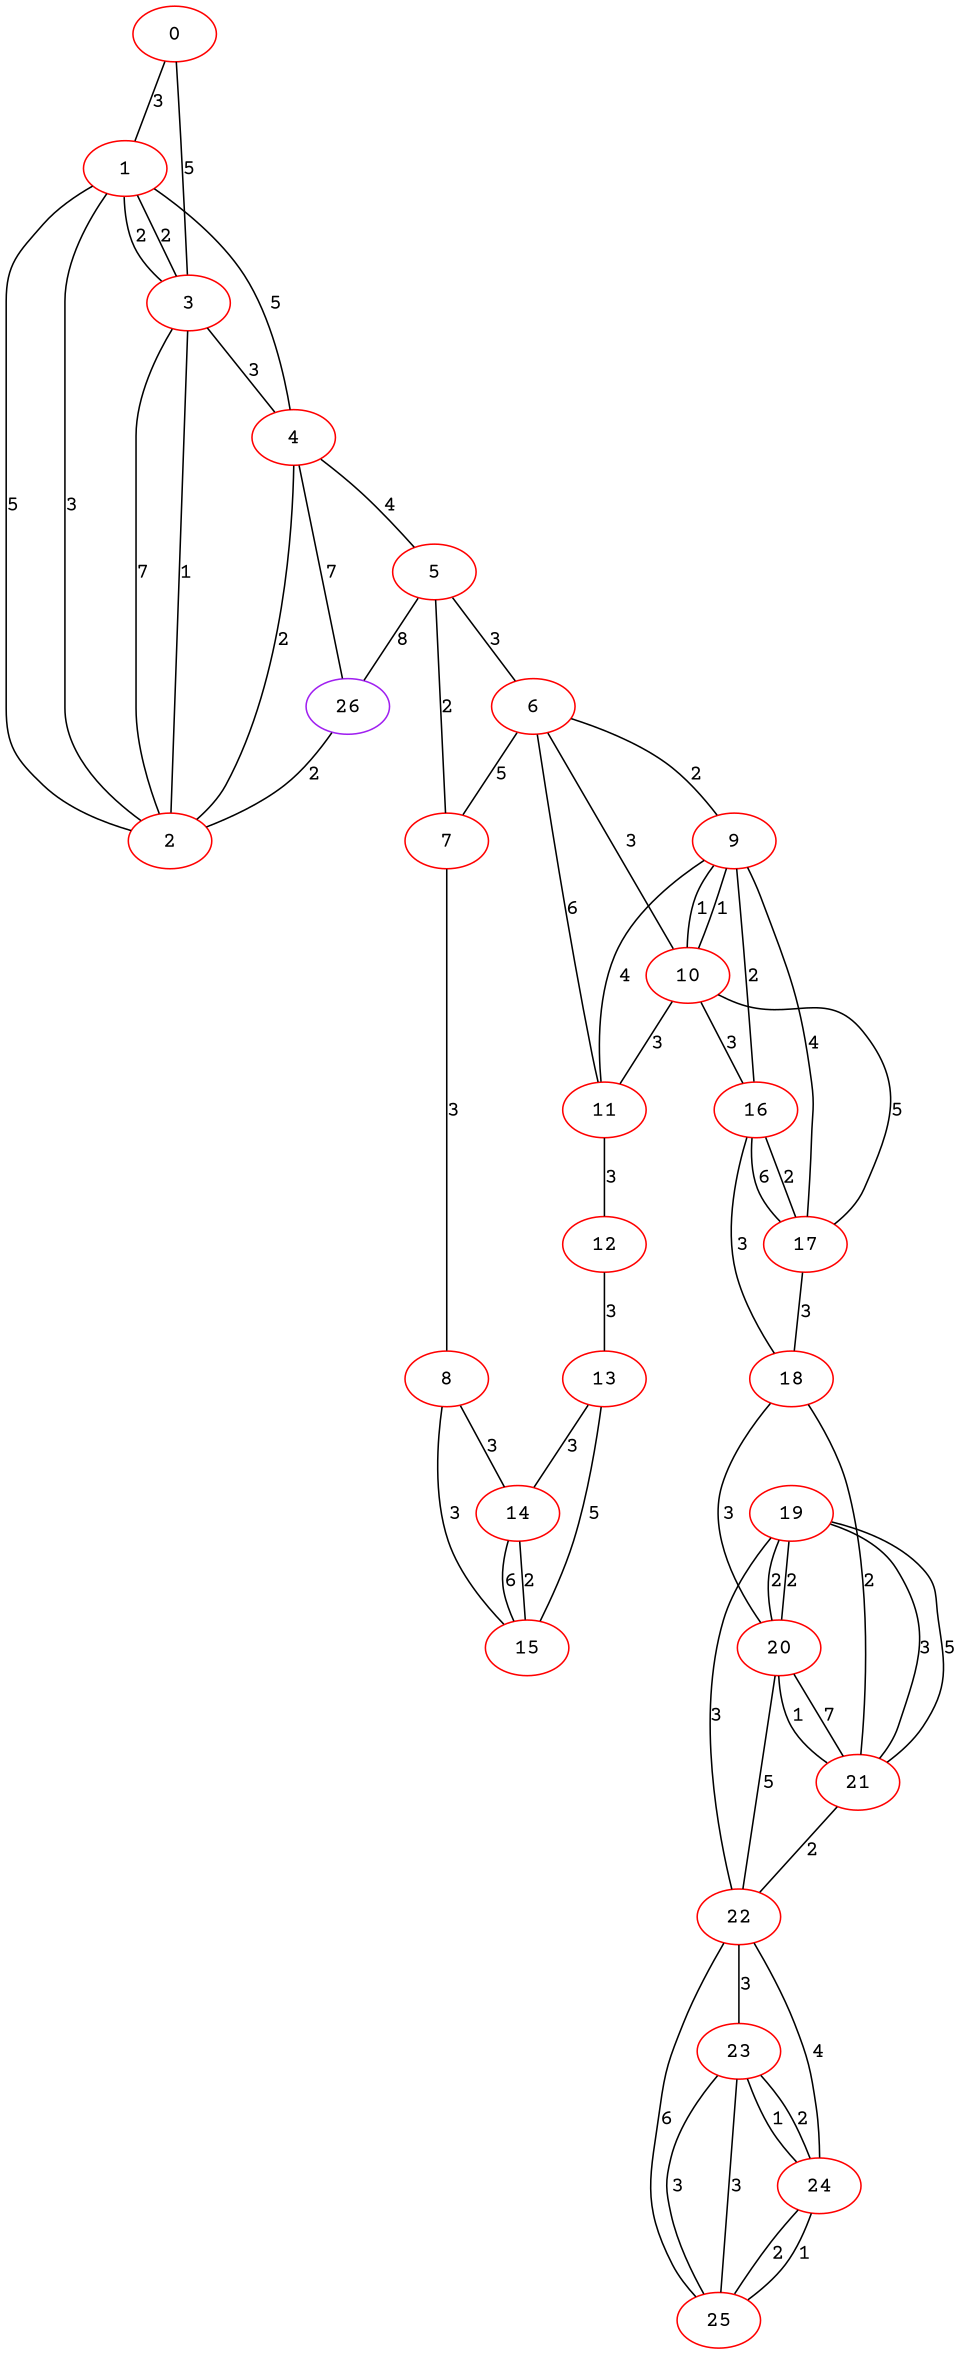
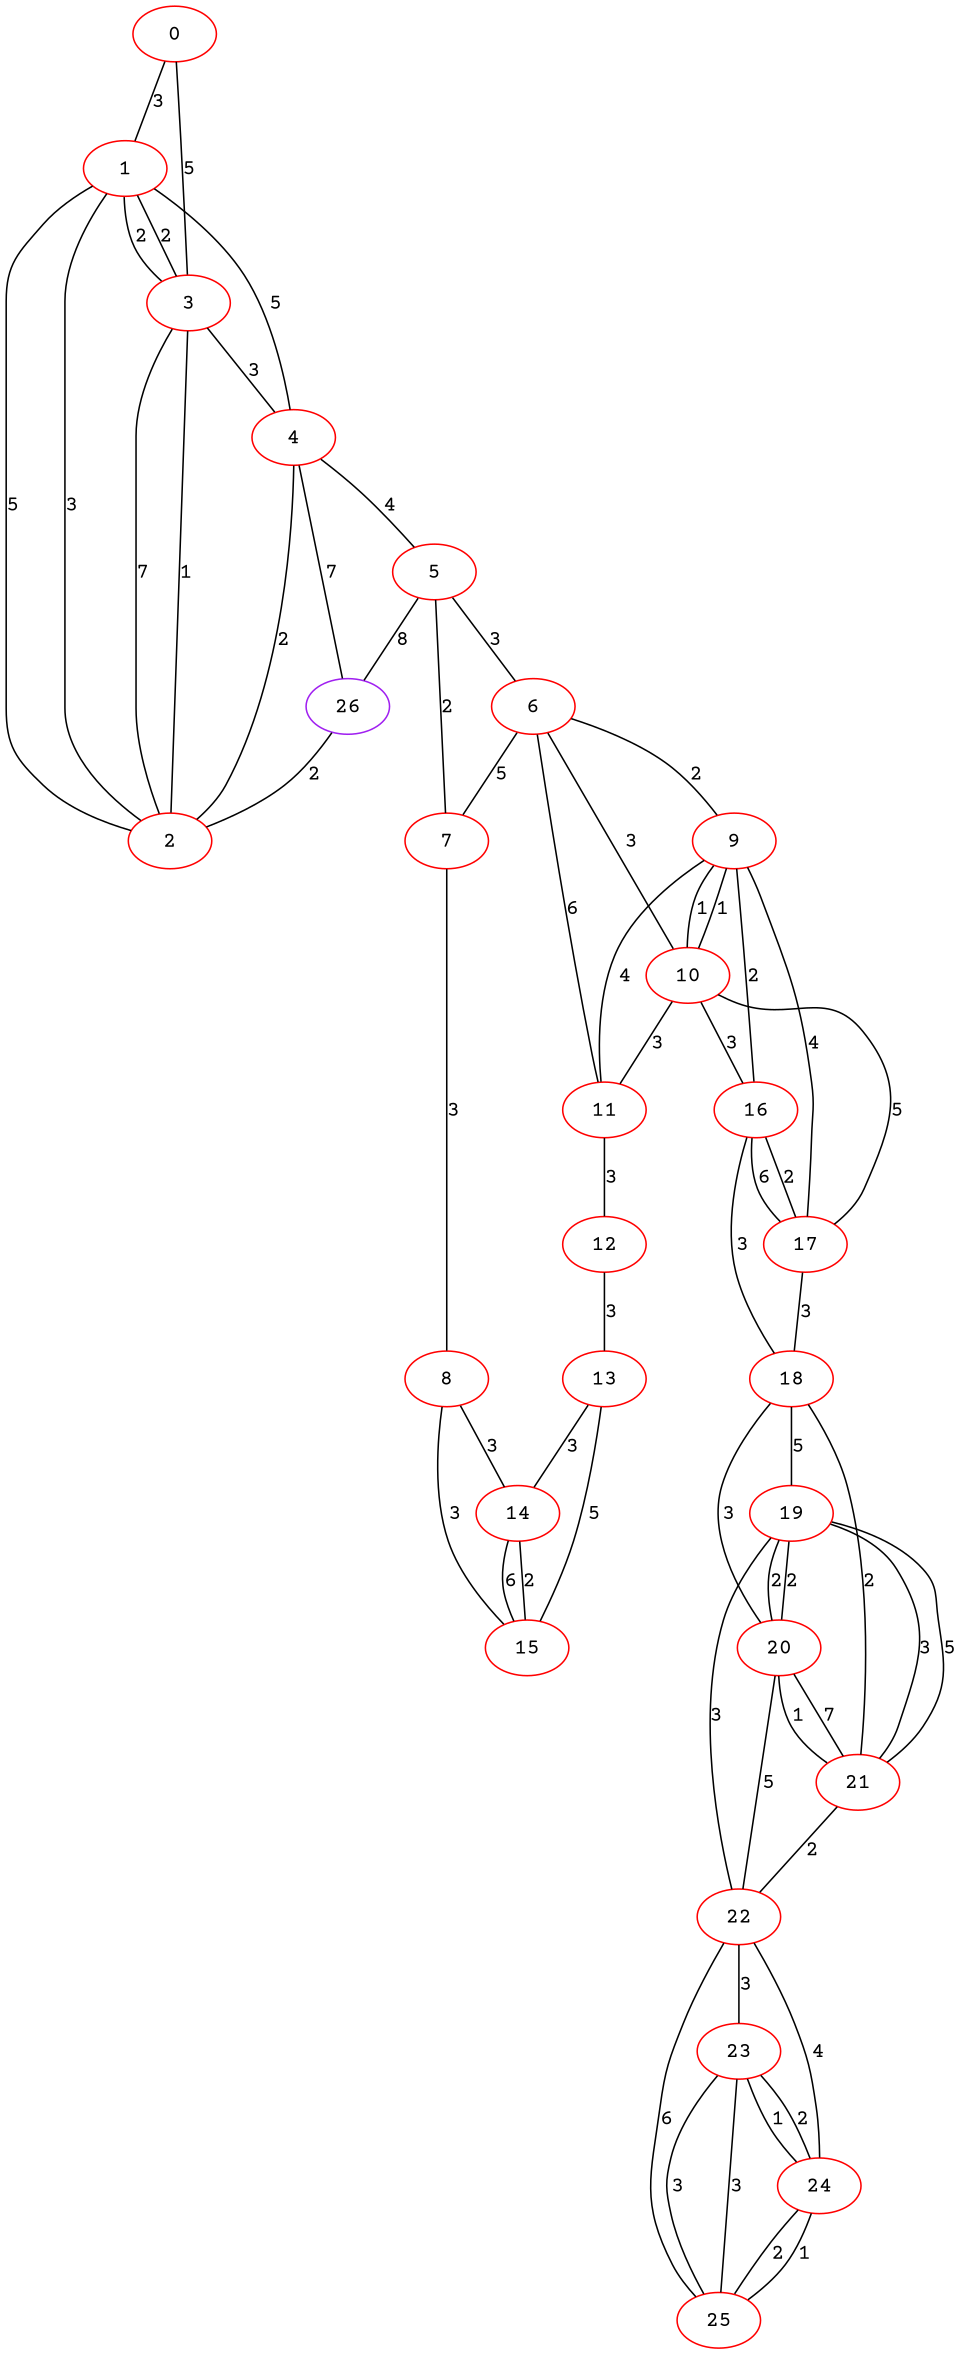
edge "18" -- "19": added, label "5"
